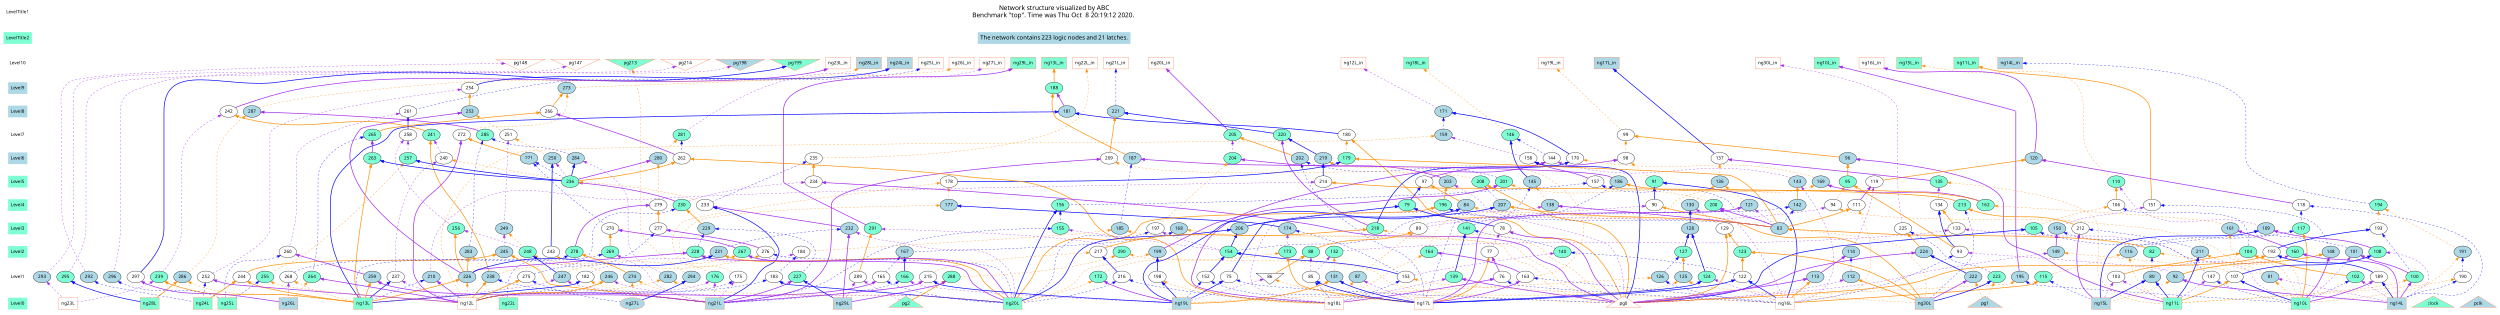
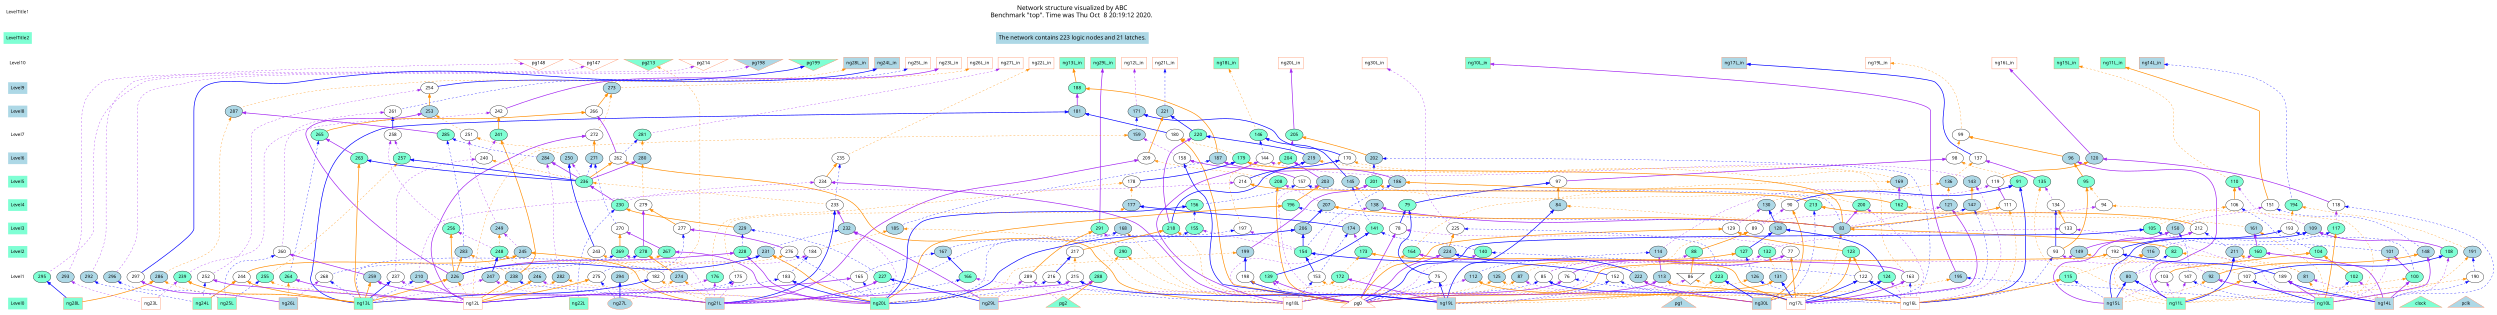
edge "236" -> "284": color blue -> purple
edge "117" -> "118": color blue -> purple
edge "153" -> "140": now "pg0" -> "140"
edge "ng13L" -> "268": color darkorange -> blue
